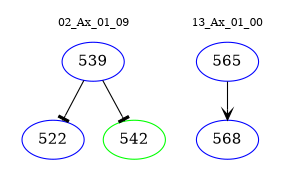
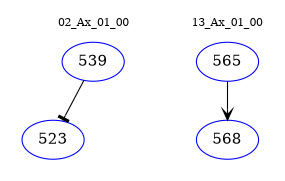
cluster "02_Ax_01_09": label "02_Ax_01_09" -> "02_Ax_01_00"
node "522": label "522" -> "523"
node "542": removed
